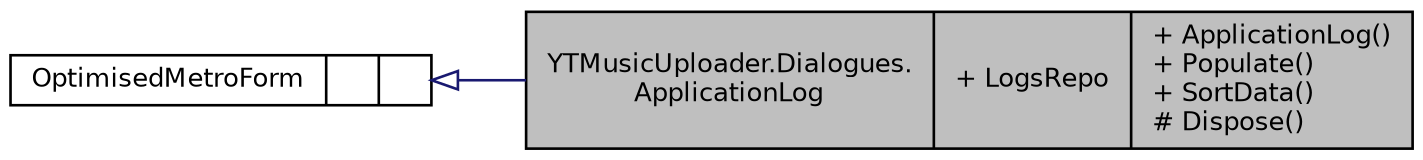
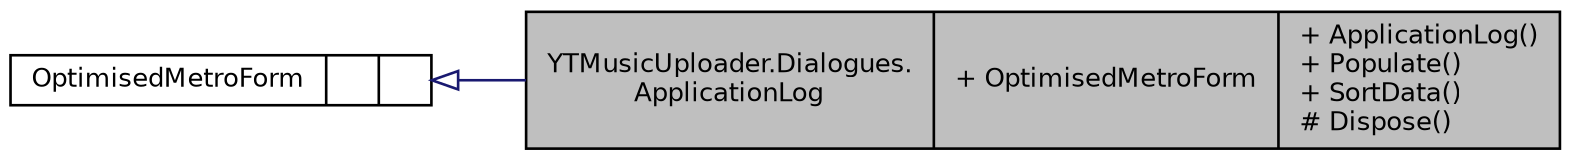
node "YTMusicUploader.Dialogues.": text "+ LogsRepo" -> "+ OptimisedMetroForm"
